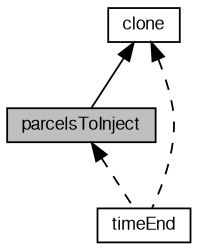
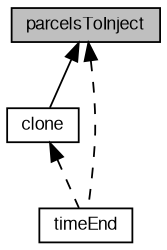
edge "parcelsToInject" -> "clone": reversed
